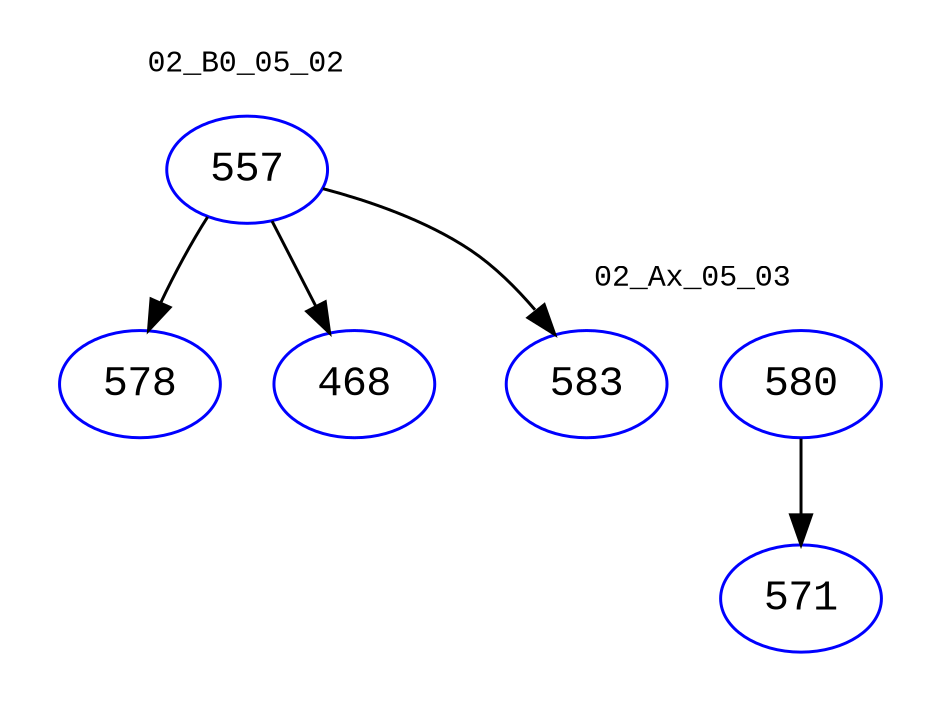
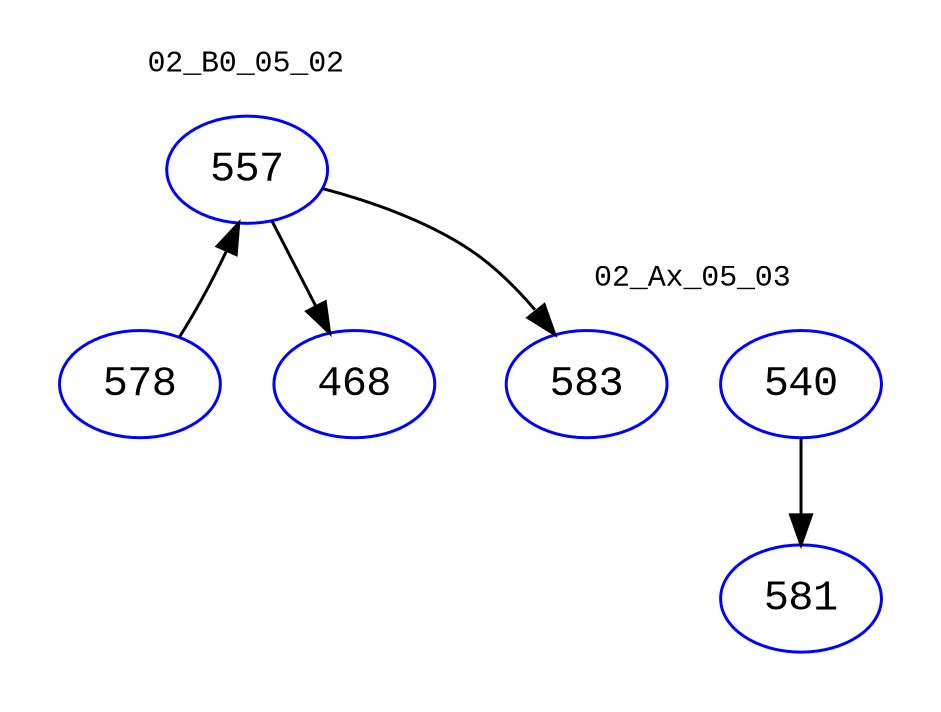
edge "557" -> "578": reversed
node "580": label "580" -> "540"
node "571": label "571" -> "581"
